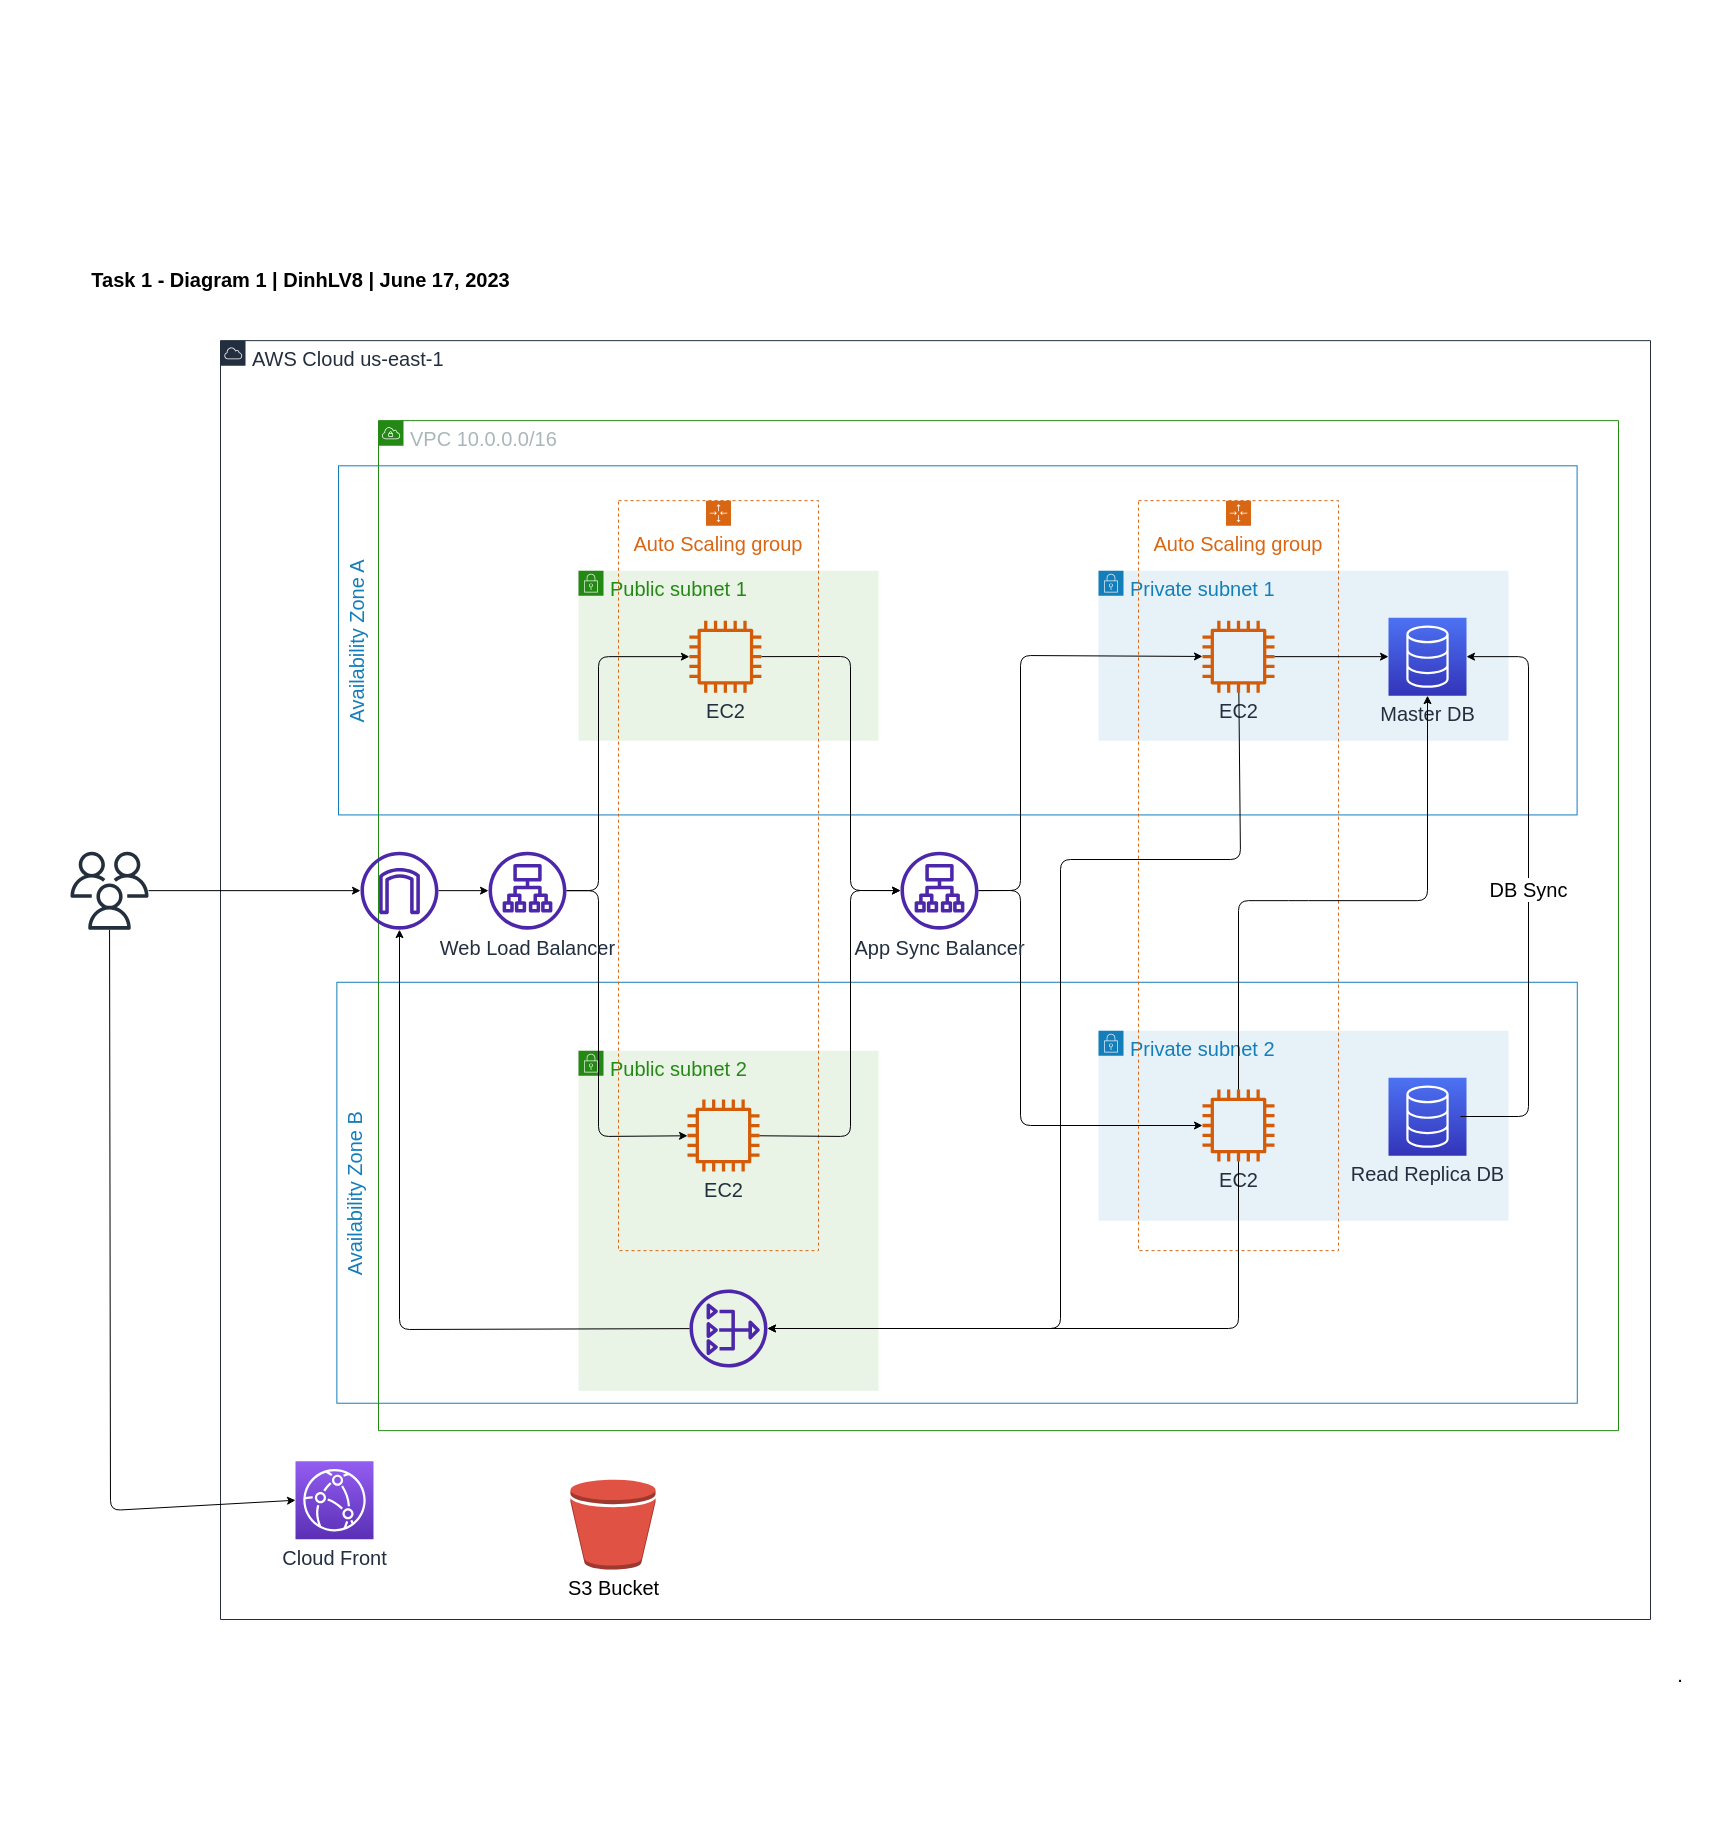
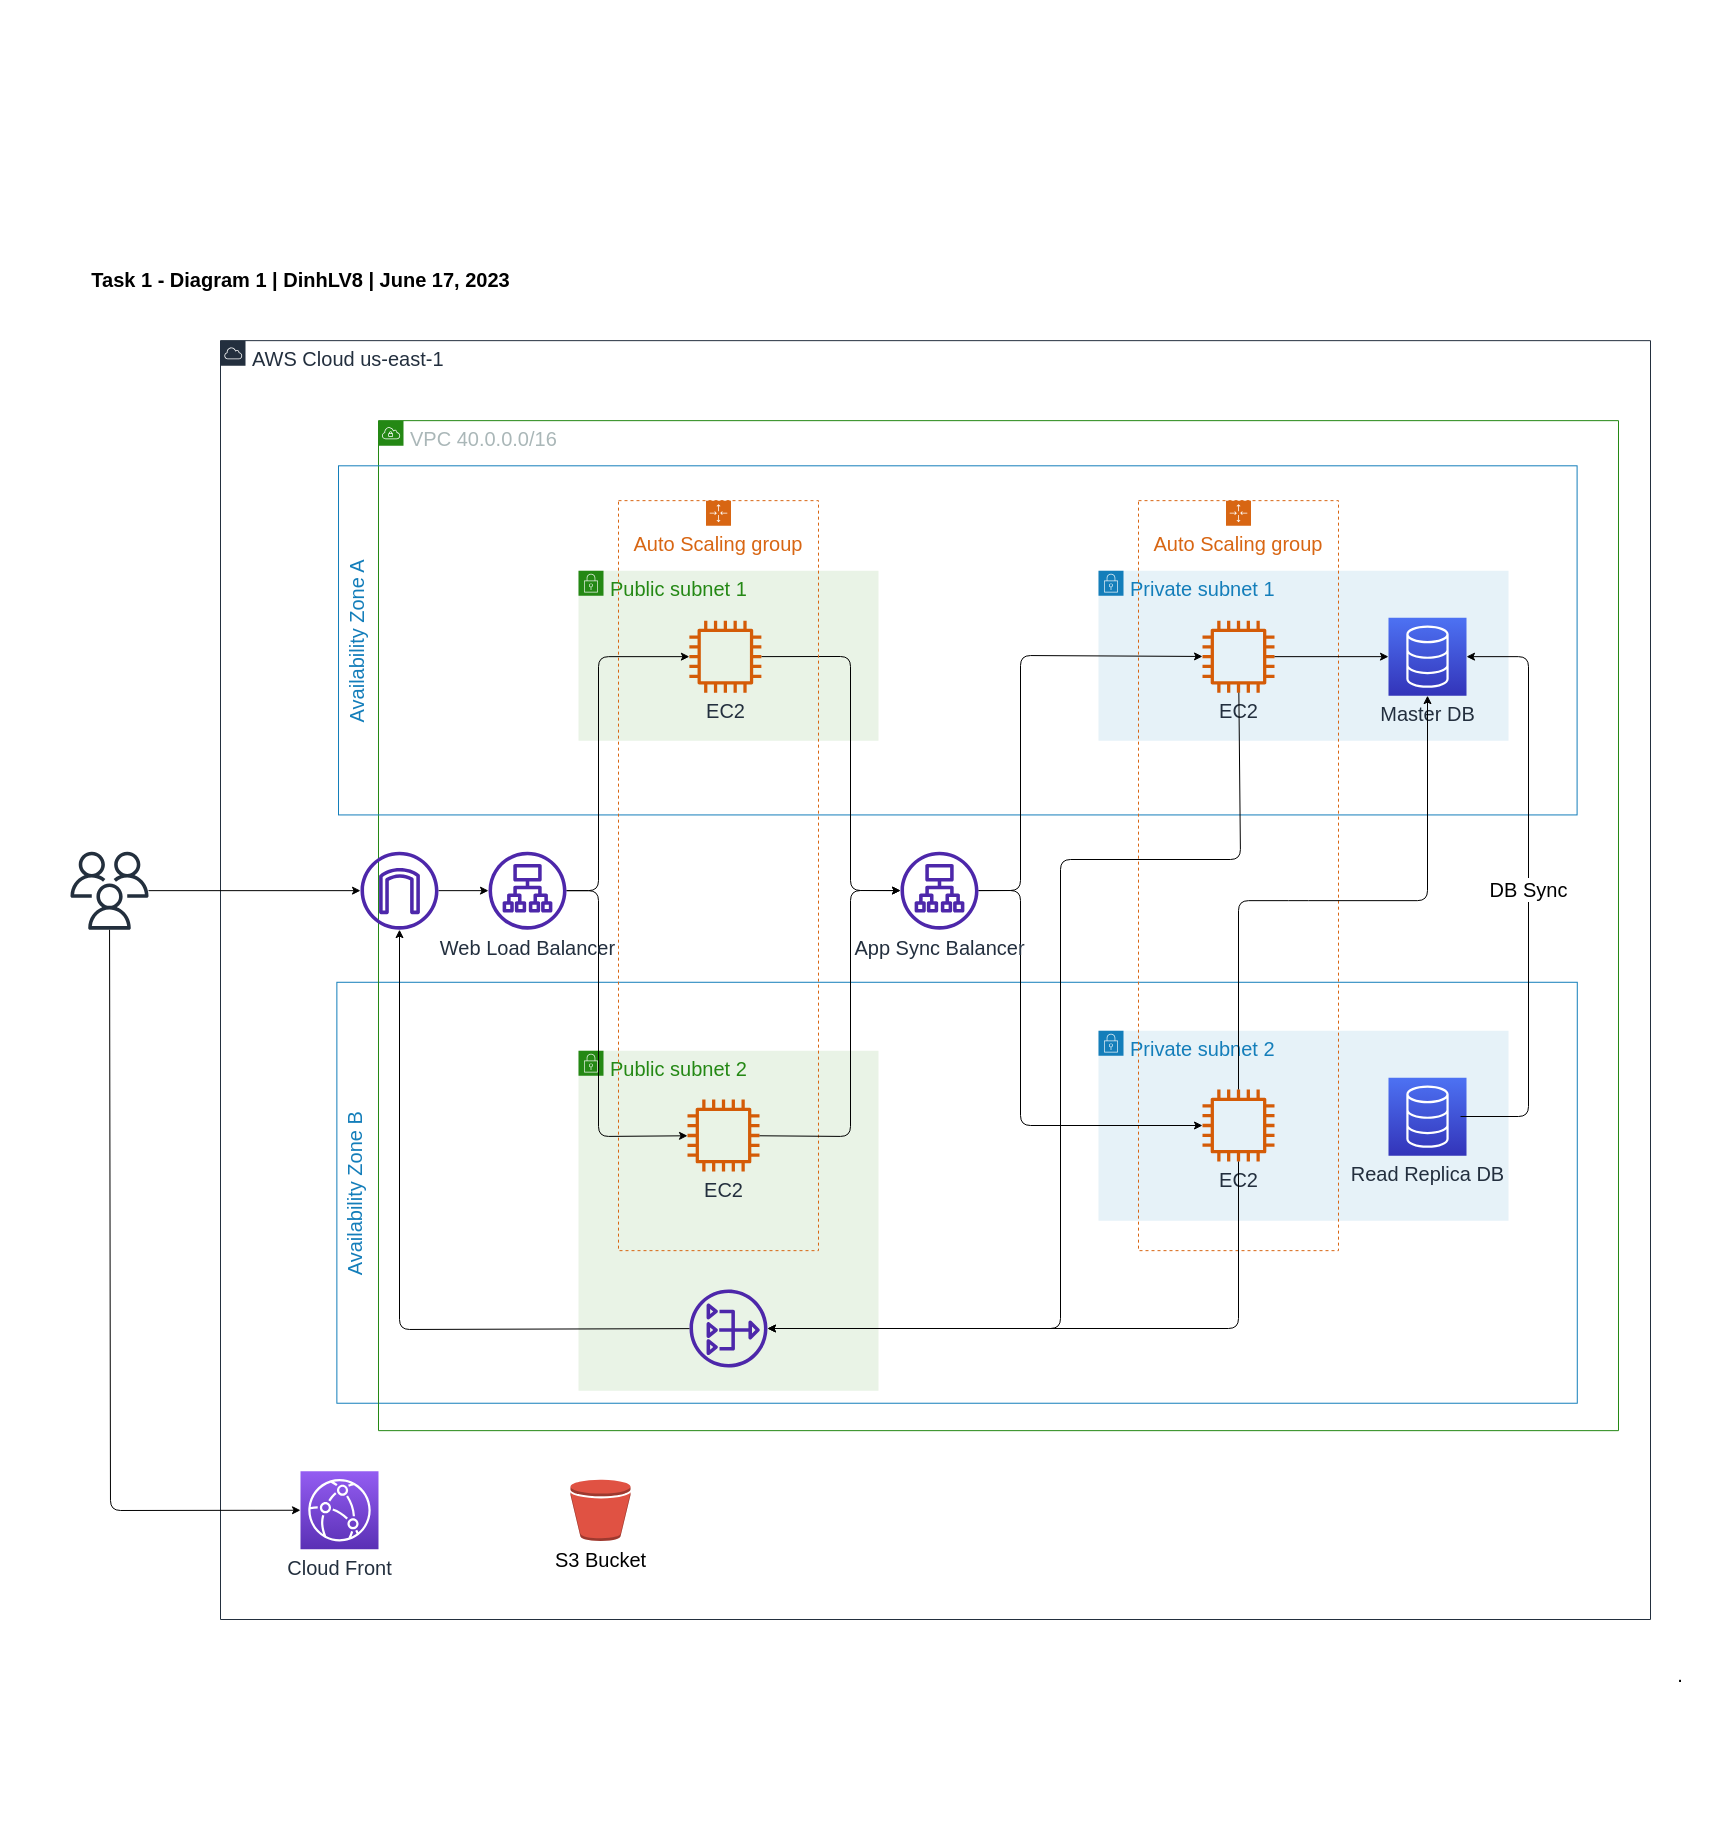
node "VPC 10.0.0.0/16": label "VPC 10.0.0.0/16" -> "VPC 40.0.0.0/16"
node "Cloud Front": moved (335, 1500) -> (340, 1510)
node "S3 Bucket": size 85x90 -> 60x62
